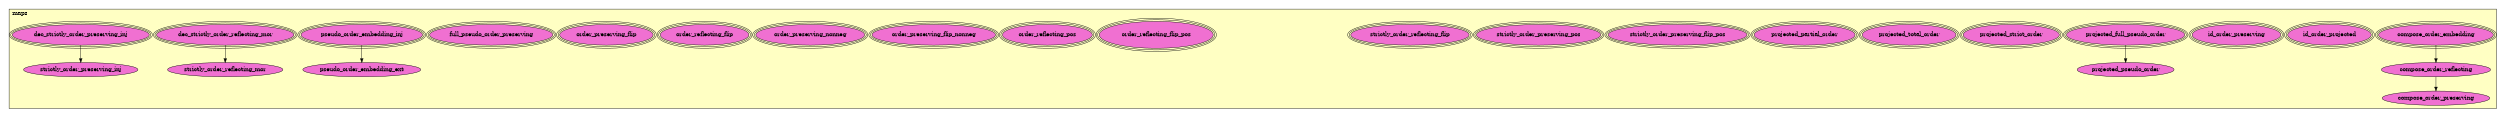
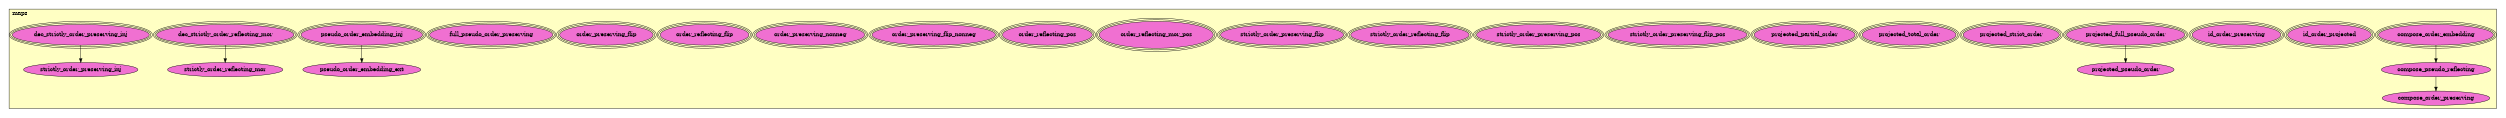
node "order_reflecting_flip_pos": label "order_reflecting_flip_pos" -> "order_reflecting_mor_pos"
node "strictly_order_preserving_flip": added
node "compose_order_reflecting": label "compose_order_reflecting" -> "compose_pseudo_reflecting"
